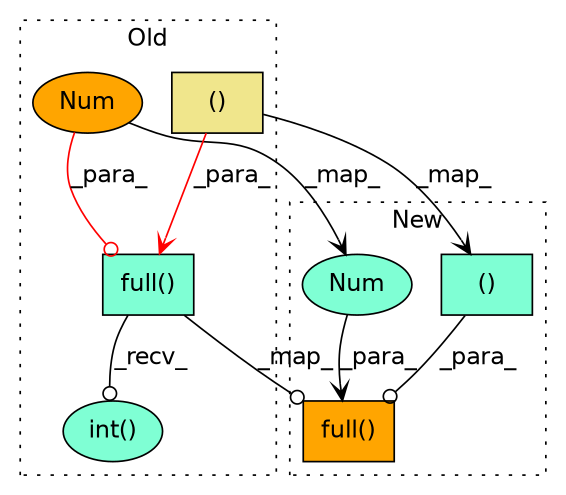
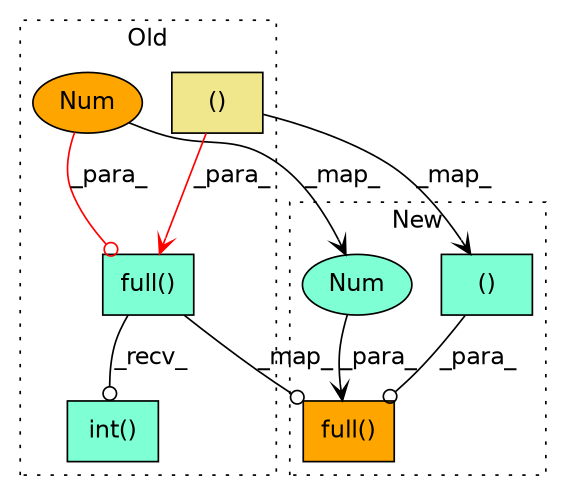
node "int()": shape ellipse -> box
